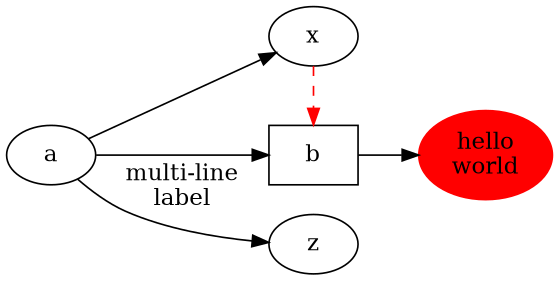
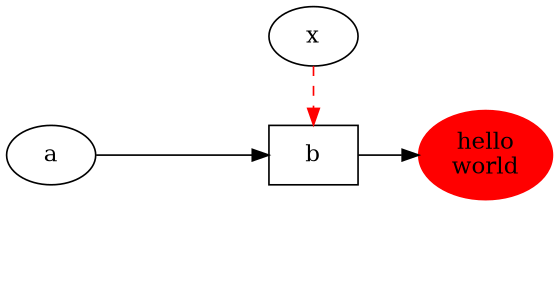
edge "a" -> "x": removed
node "z": removed
